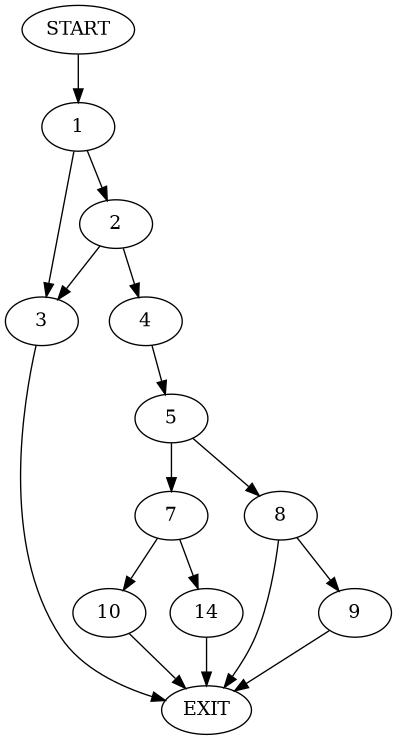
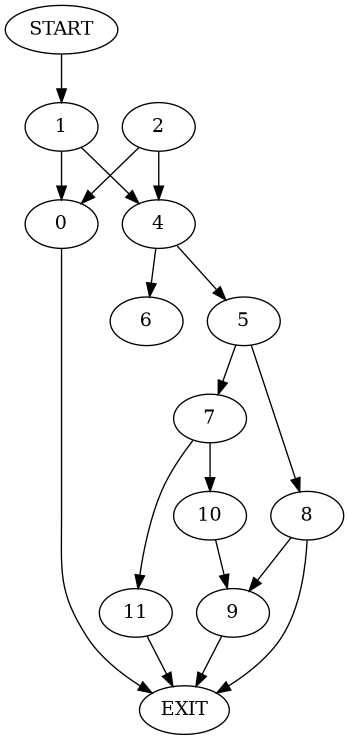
edge "1" -> "2": now "1" -> "4"
node "3": label "3" -> "0"
node "6": added
node "14": label "14" -> "11"
edge "10" -> "EXIT": now "10" -> "9"
